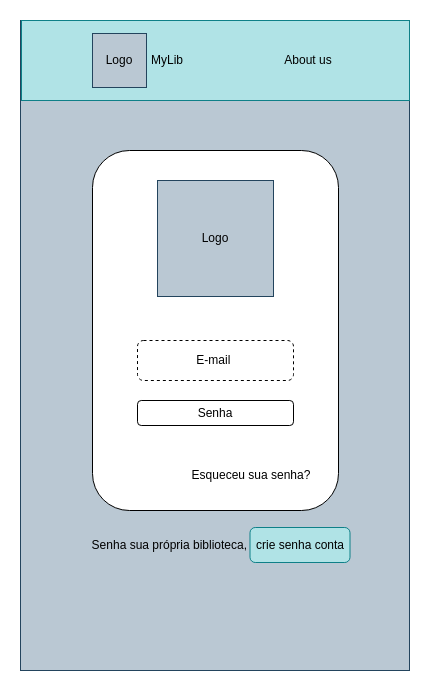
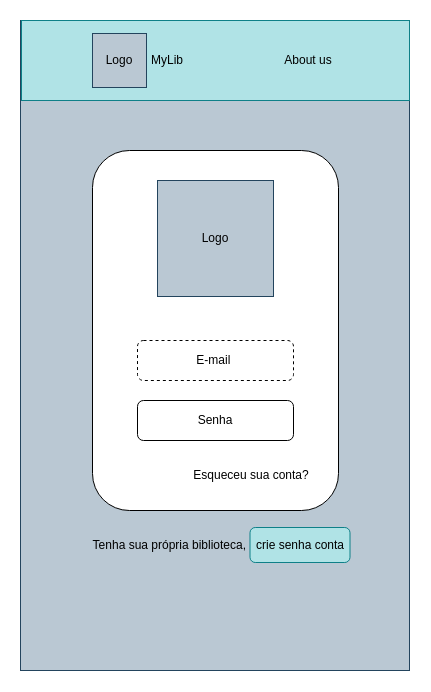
node "Senha": size 156x25 -> 156x40
node "Esqueceu sua senha?": label "Esqueceu sua senha?" -> "Esqueceu sua conta?"
node "Senha sua própria biblioteca,": label "Senha sua própria biblioteca," -> "Tenha sua própria biblioteca,"
